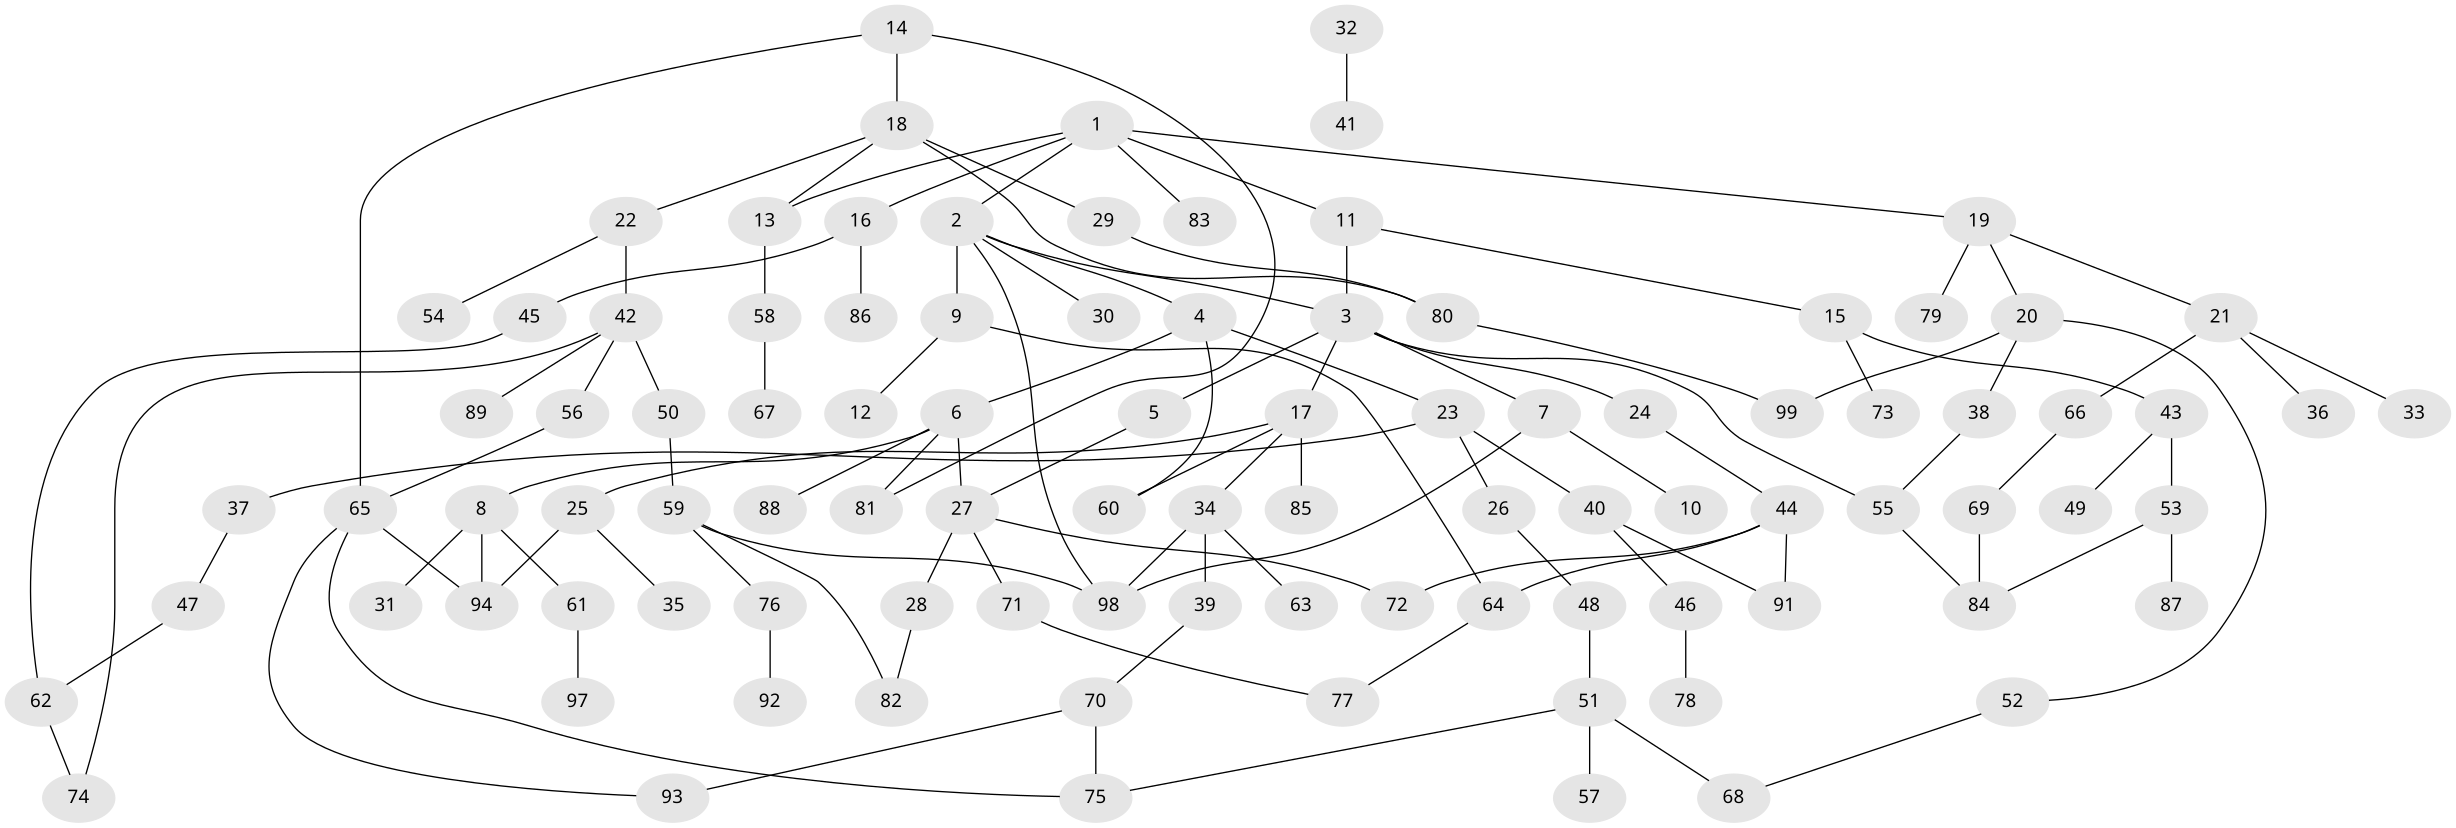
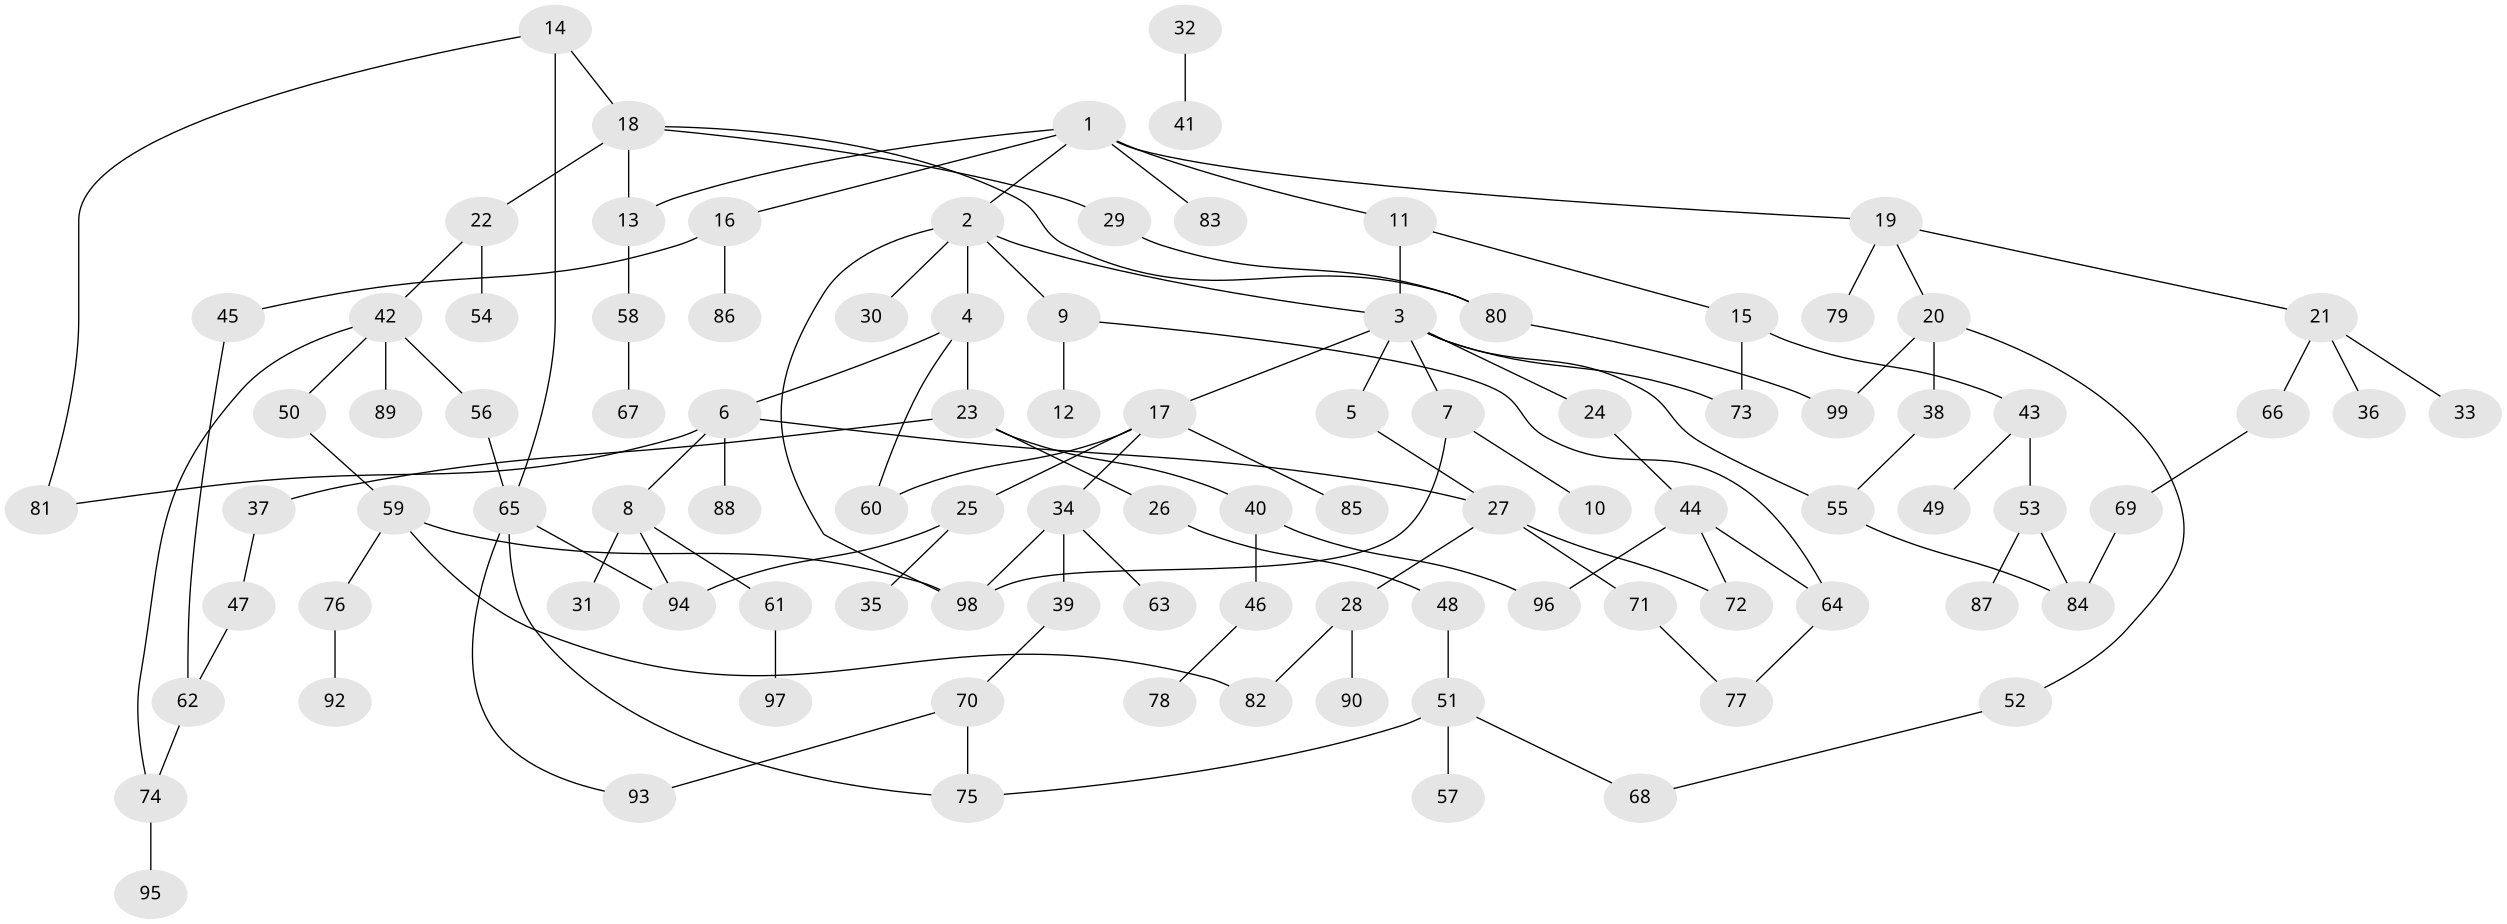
edge "3" -- "73": added
node "91": label "91" -> "96"
node "90": added
node "95": added
